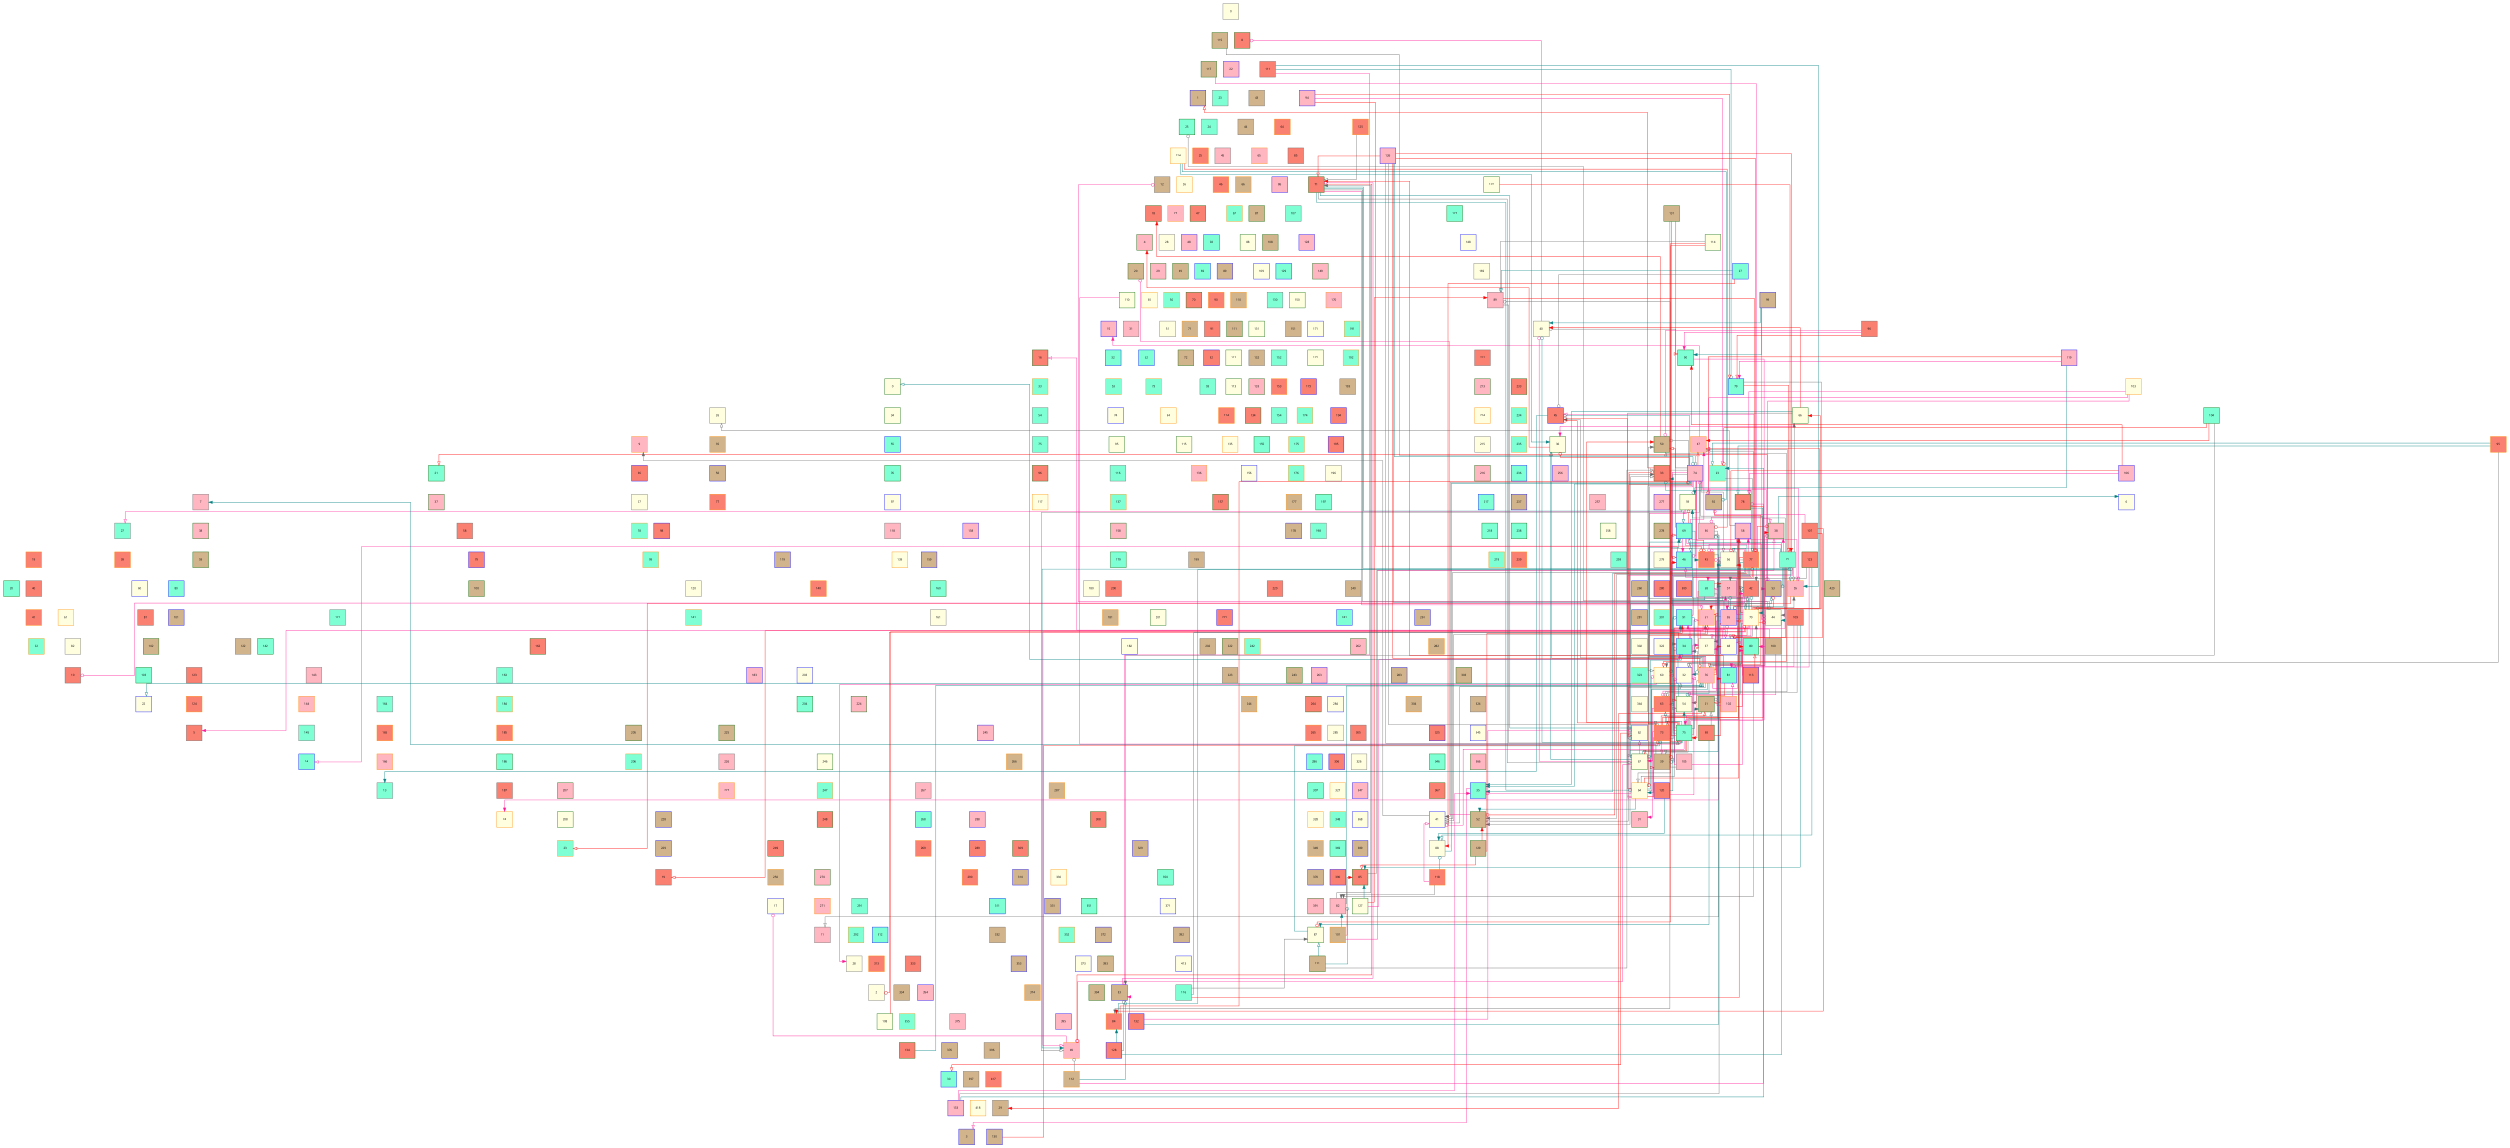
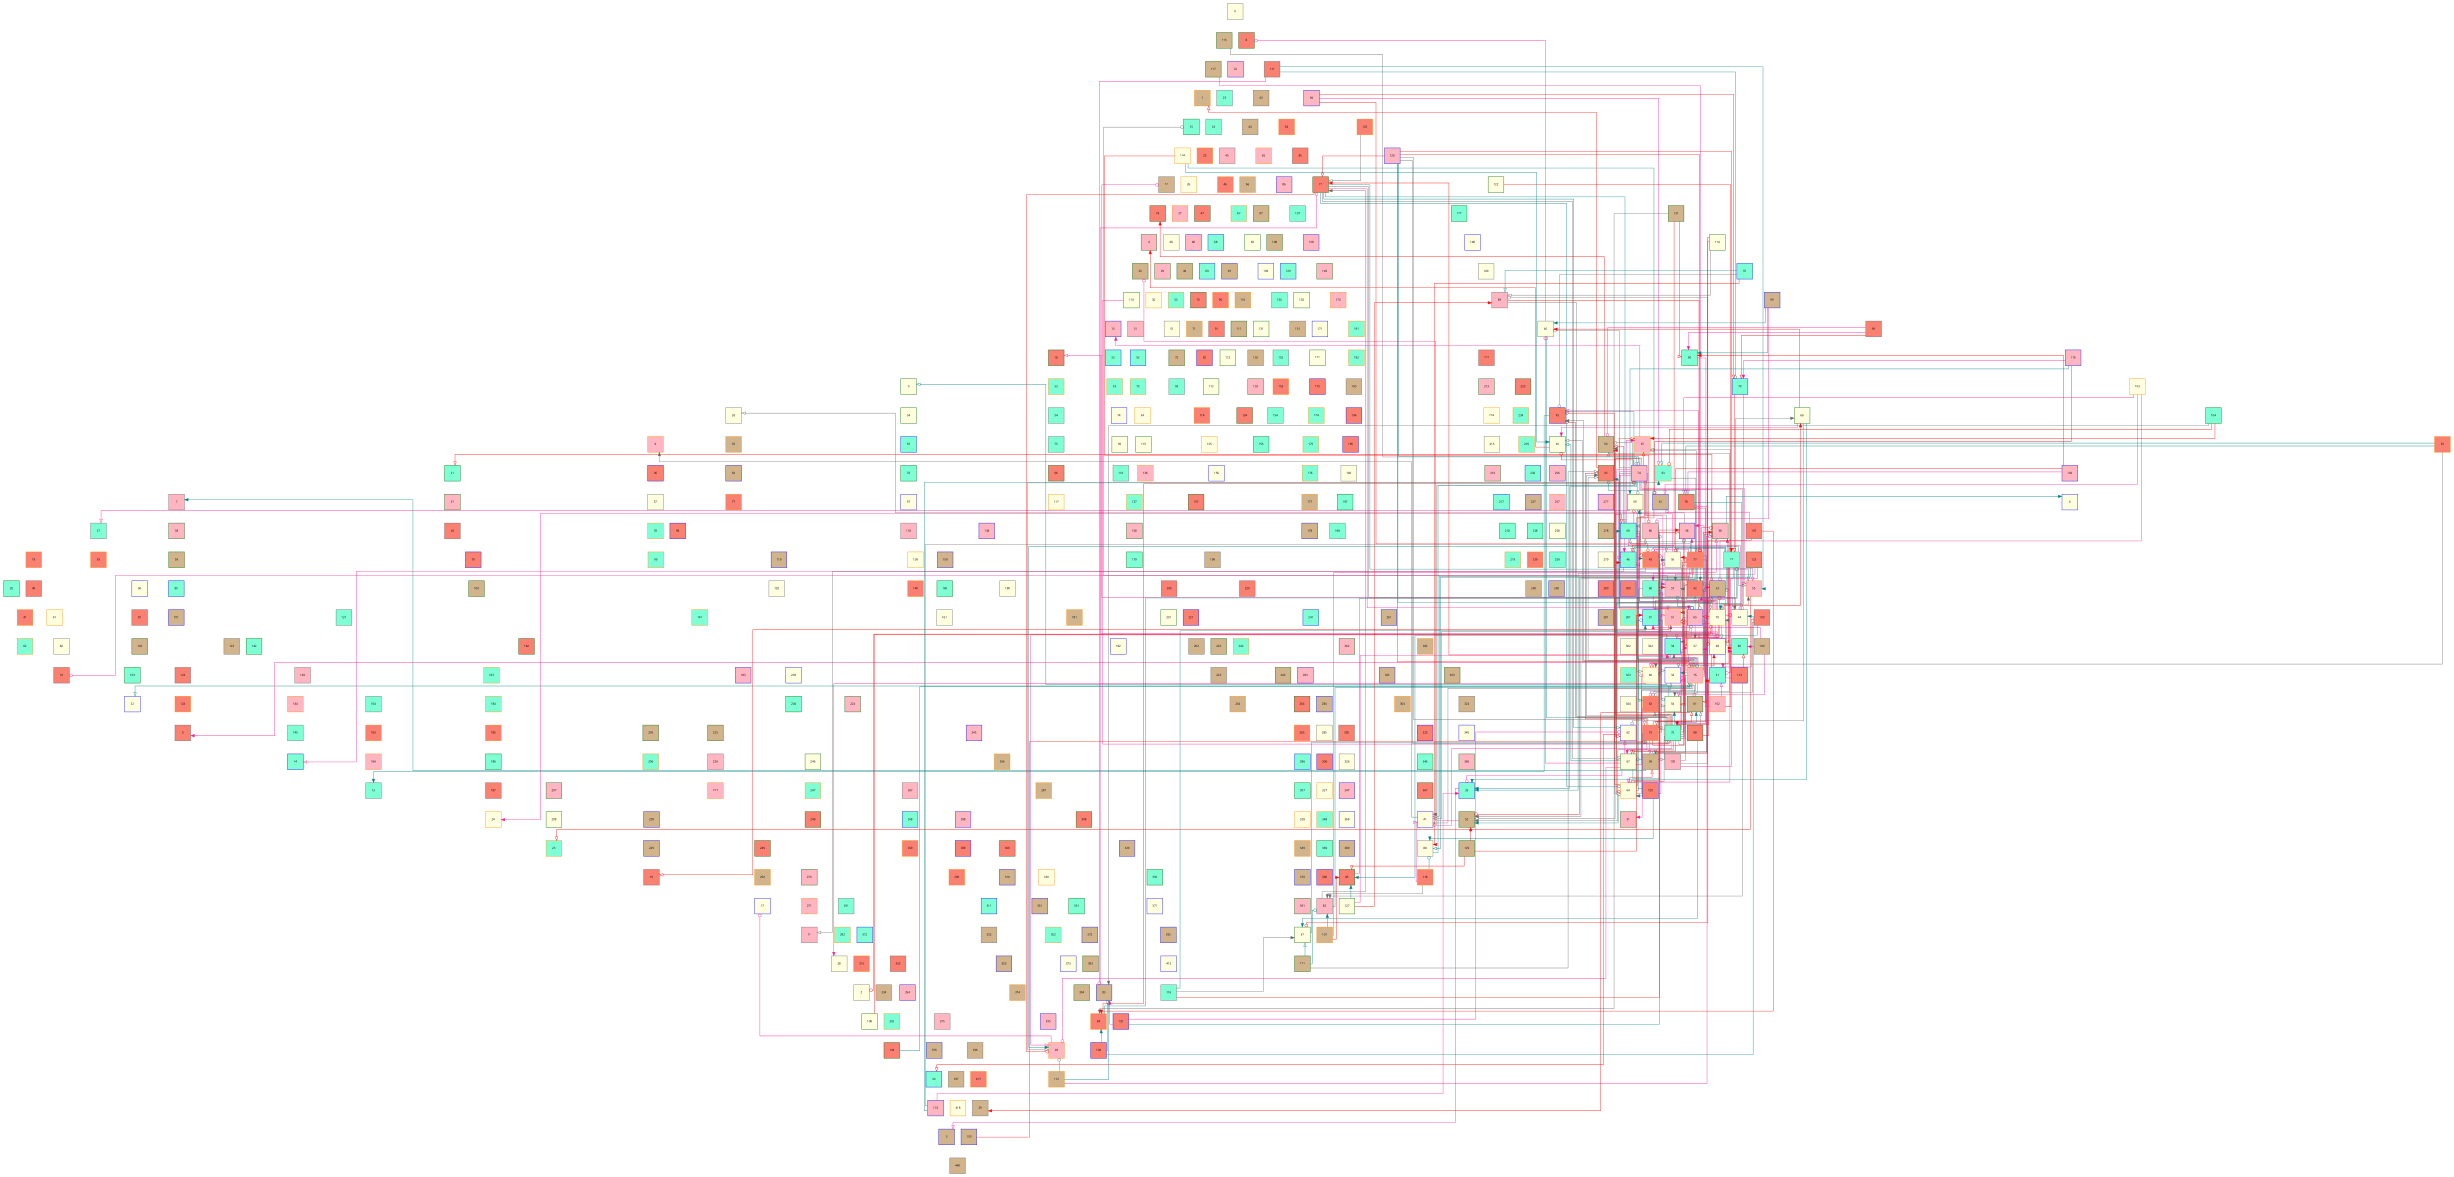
node "1": color blue -> darkorange
node "257": color gray40 -> darkorange
node "420": removed
node "322": color blue -> gray40
node "163": color gray40 -> darkorange
node "284": fillcolor lightyellow -> tan
node "440": added
